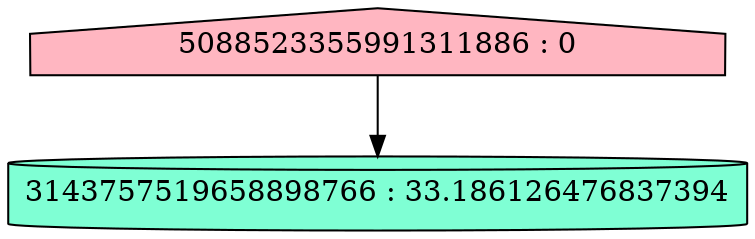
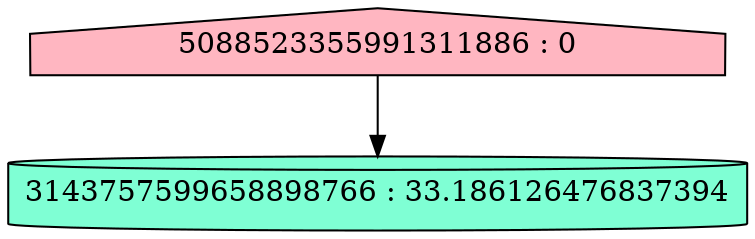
node "3143757519658898766 : 33.186126476837394": label "3143757519658898766 : 33.186126476837394" -> "3143757599658898766 : 33.186126476837394"
